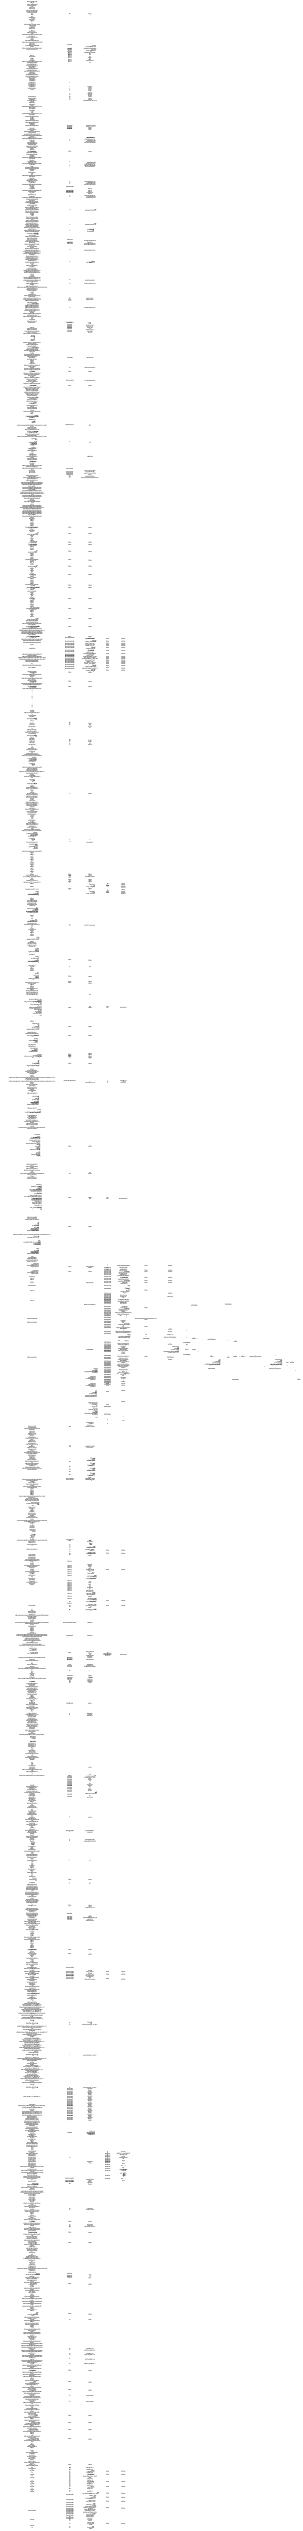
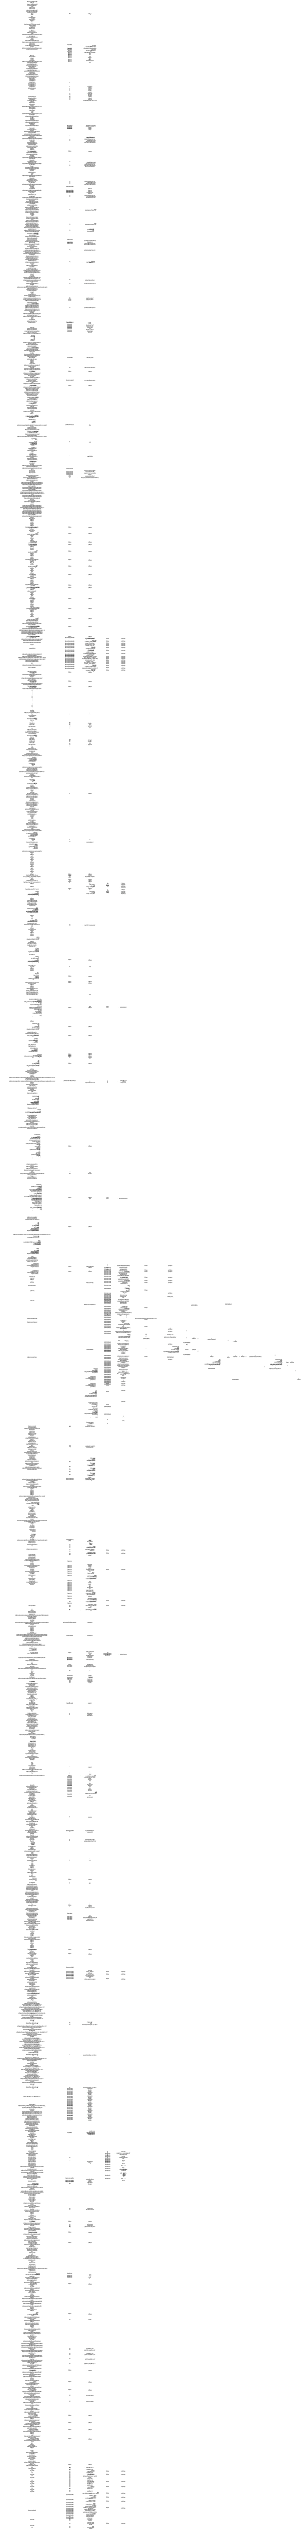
node "WorkerCount = workerCount": removed
